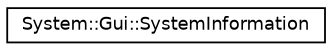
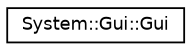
node "System::Gui::SystemInformation": label "System::Gui::SystemInformation" -> "System::Gui::Gui"
